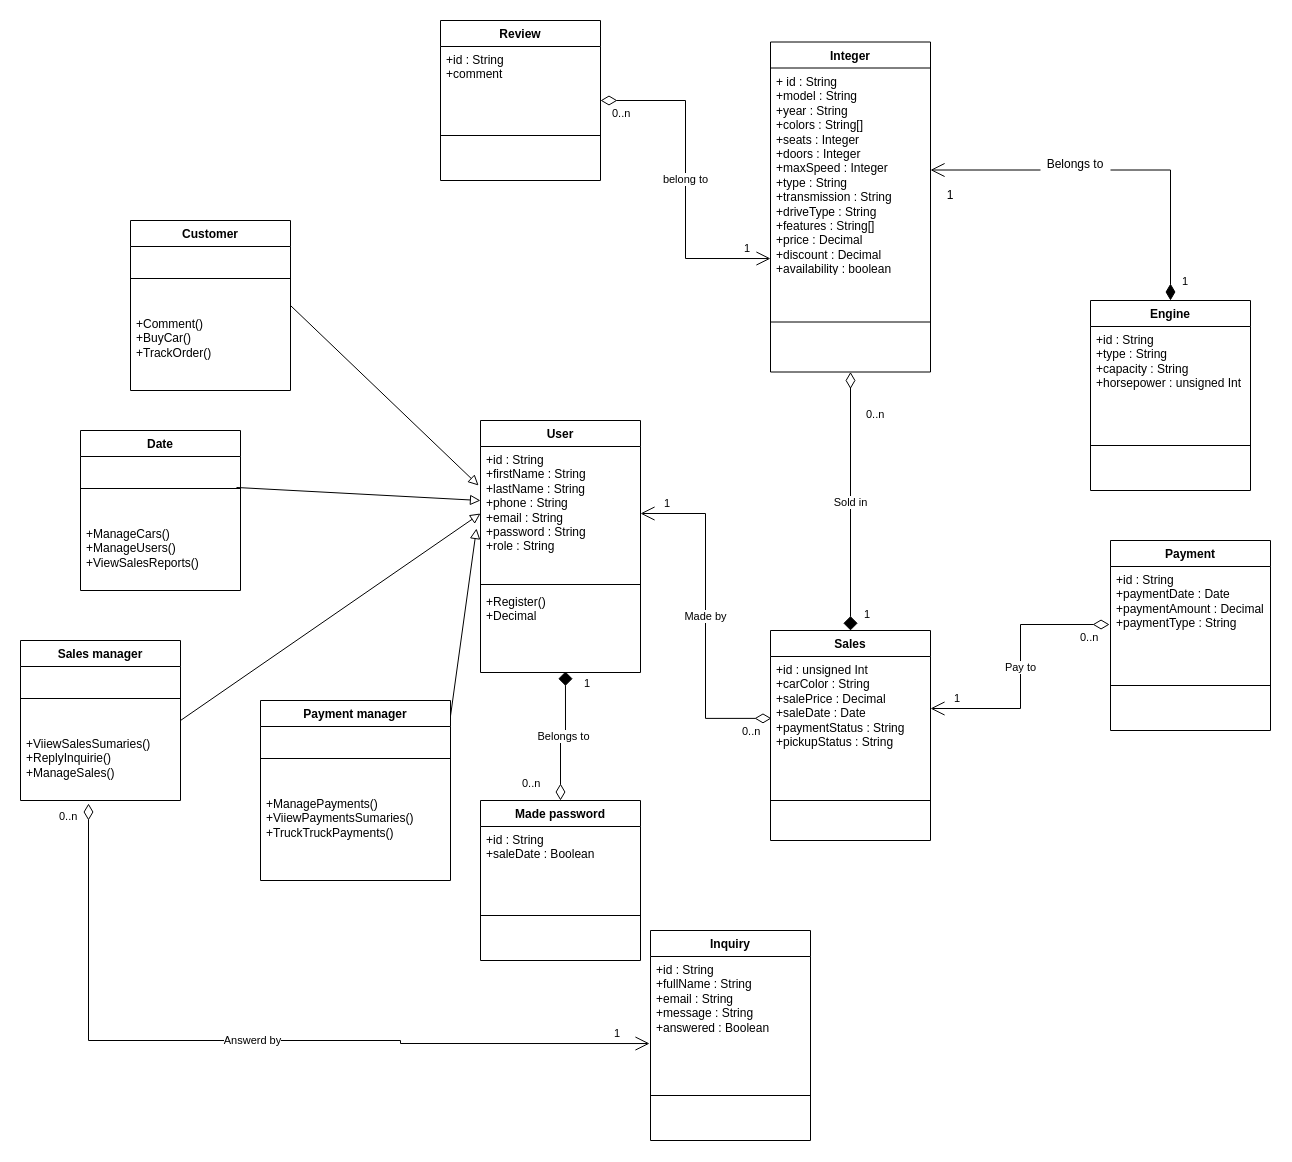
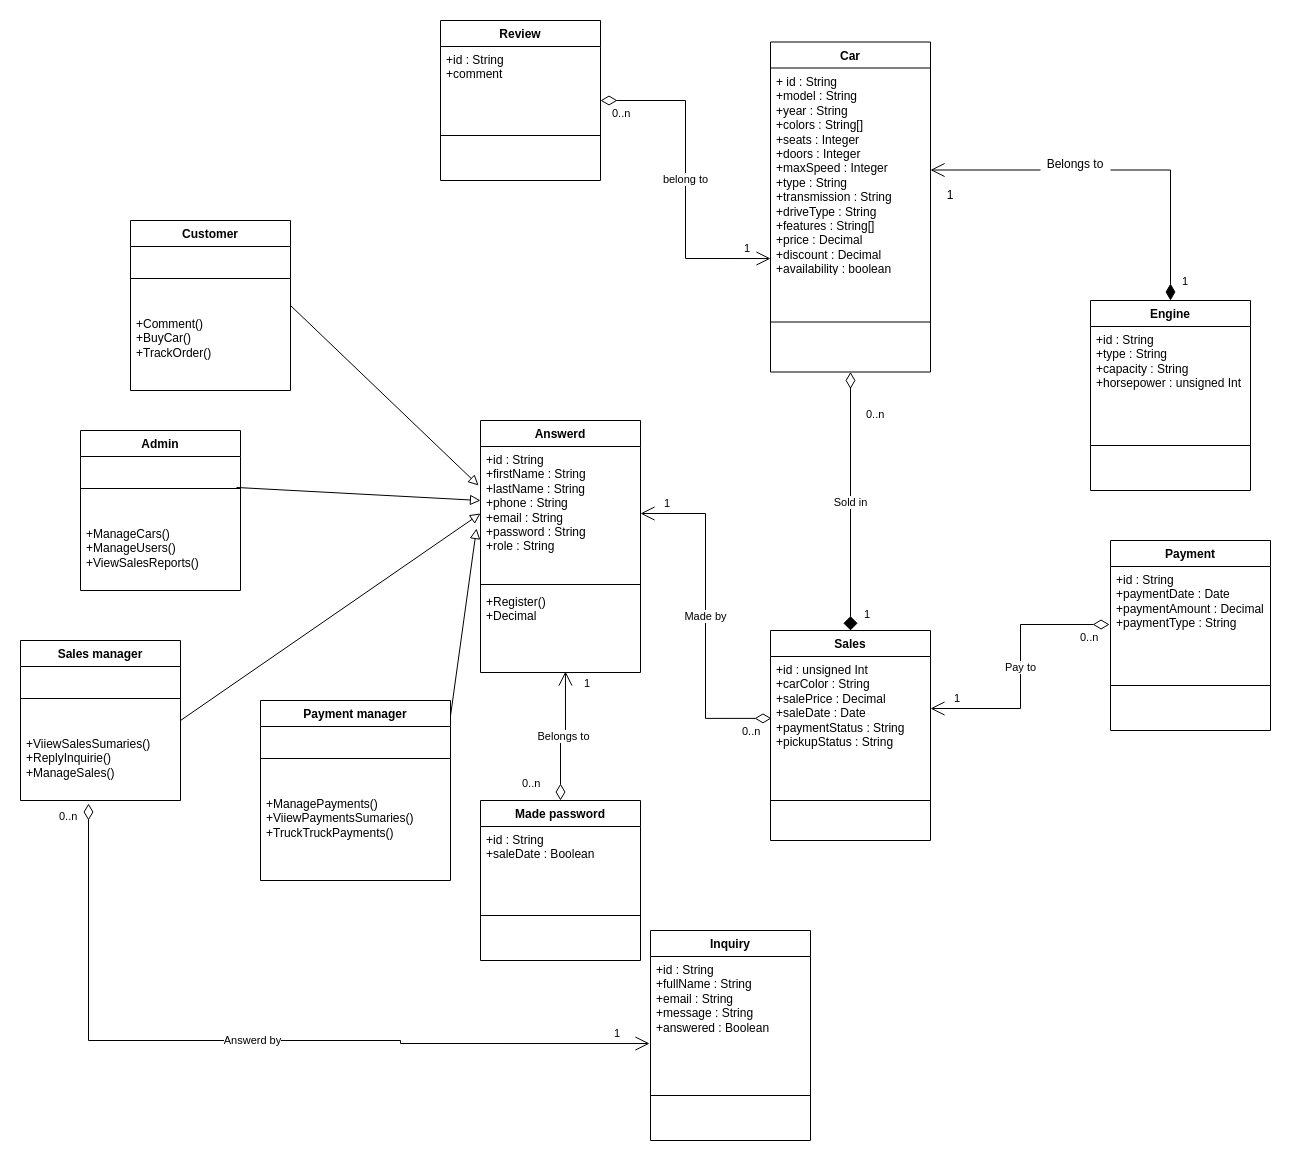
node "Integer": label "Integer" -> "Car"
node "User": label "User" -> "Answerd"
node "Date": label "Date" -> "Admin"
edge "+Register() +Decimal" -- "Made password": arrowhead diamond -> open
